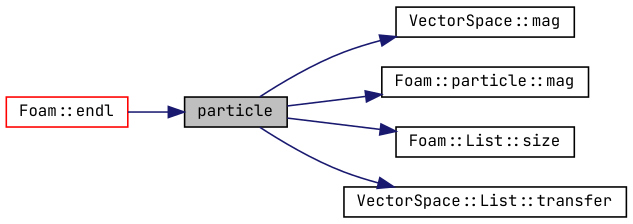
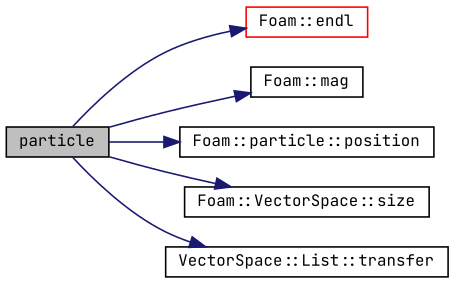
node "VectorSpace::mag": label "VectorSpace::mag" -> "Foam::mag"
node "Foam::particle::mag": label "Foam::particle::mag" -> "Foam::particle::position"
edge "Foam::endl" -> "particle": reversed
node "Foam::List::size": label "Foam::List::size" -> "Foam::VectorSpace::size"
